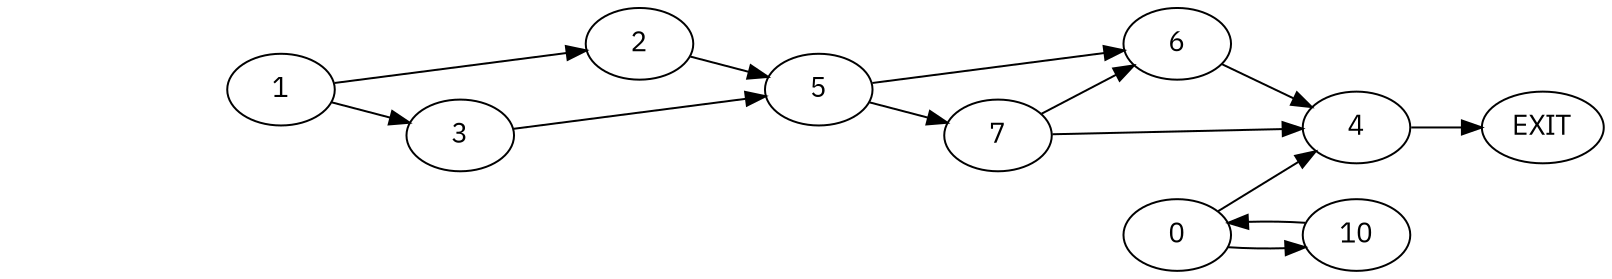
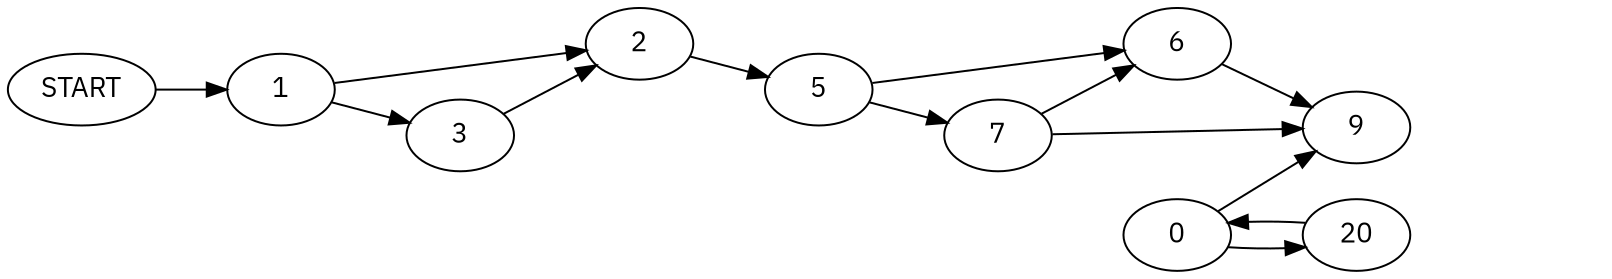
node "START": added
edge "3" -> "5": now "3" -> "2"
node "4": label "4" -> "9"
node "EXIT": removed
node "10": label "10" -> "20"
